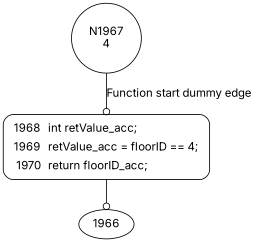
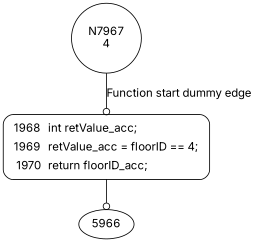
node "N1967 4": label "N1967 4" -> "N7967 4"
node "1966": label "1966" -> "5966"
